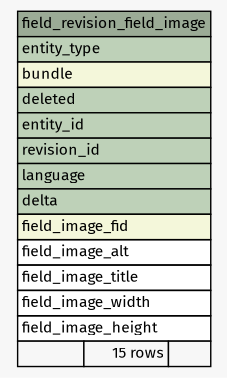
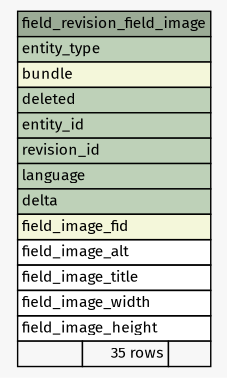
node "field_revision_field_image": text "15 rows" -> "35 rows"
